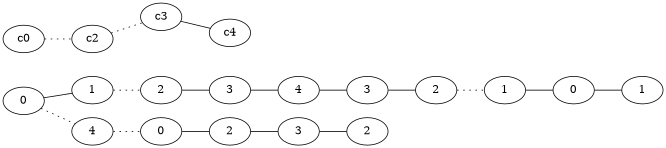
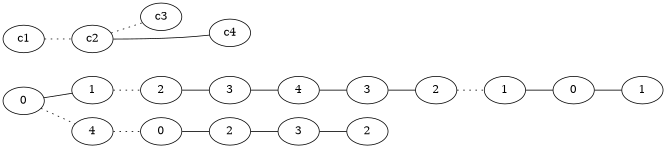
edge "c3" -- "c4": now "c2" -- "c4"
node "c0": label "c0" -> "c1"
